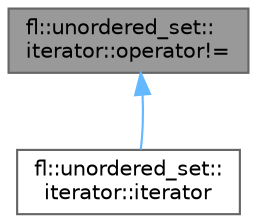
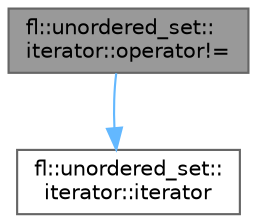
edge "fl::unordered_set:: iterator::iterator" -> "fl::unordered_set:: iterator::operator!=": reversed
